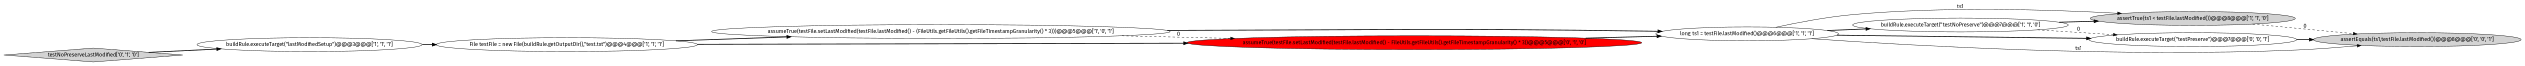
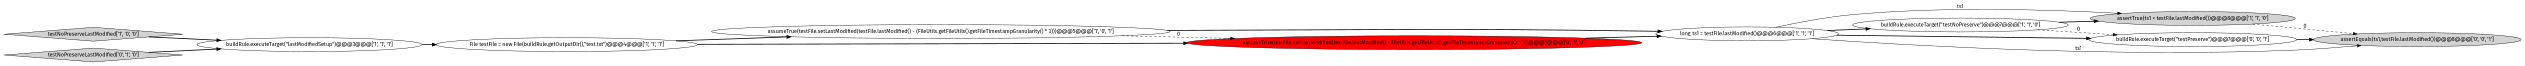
node "testNoPreserveLastModified['1', '0', '0']": added
